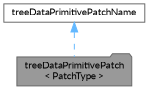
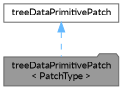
node "treeDataPrimitivePatchName": label "treeDataPrimitivePatchName" -> "treeDataPrimitivePatch"
